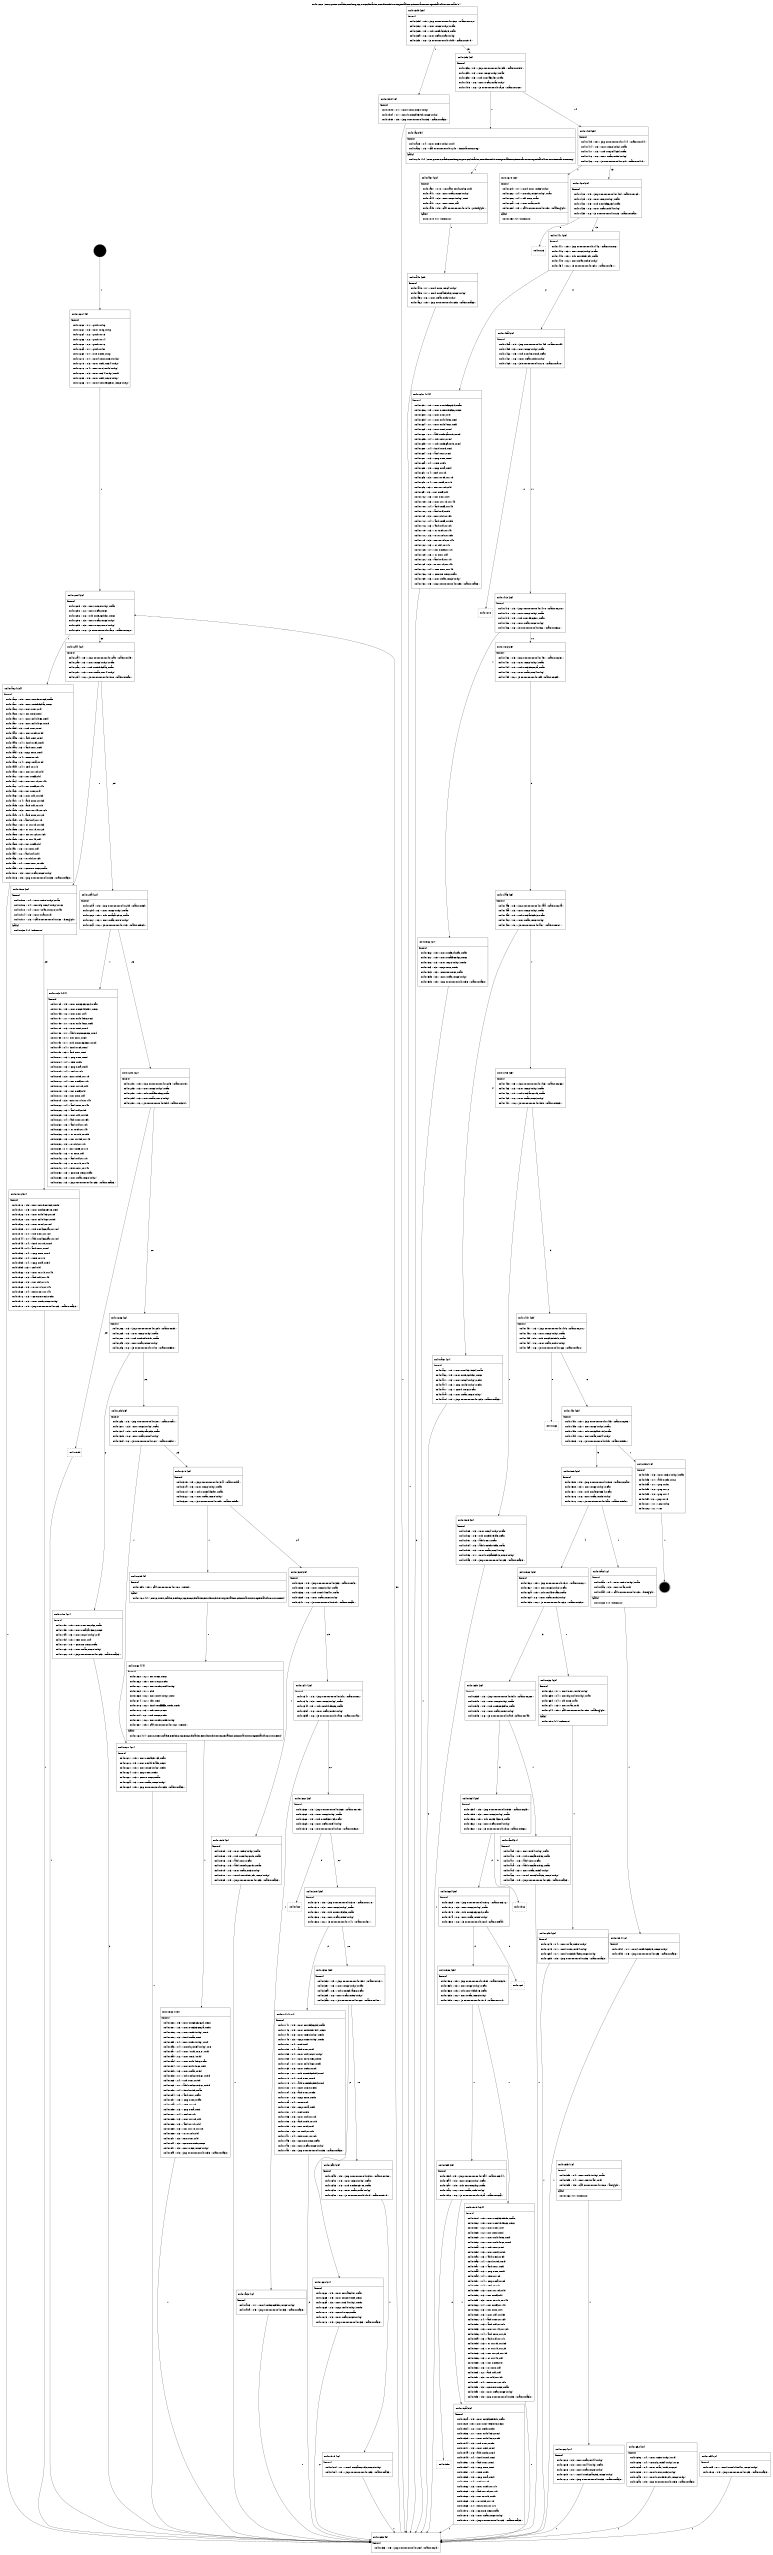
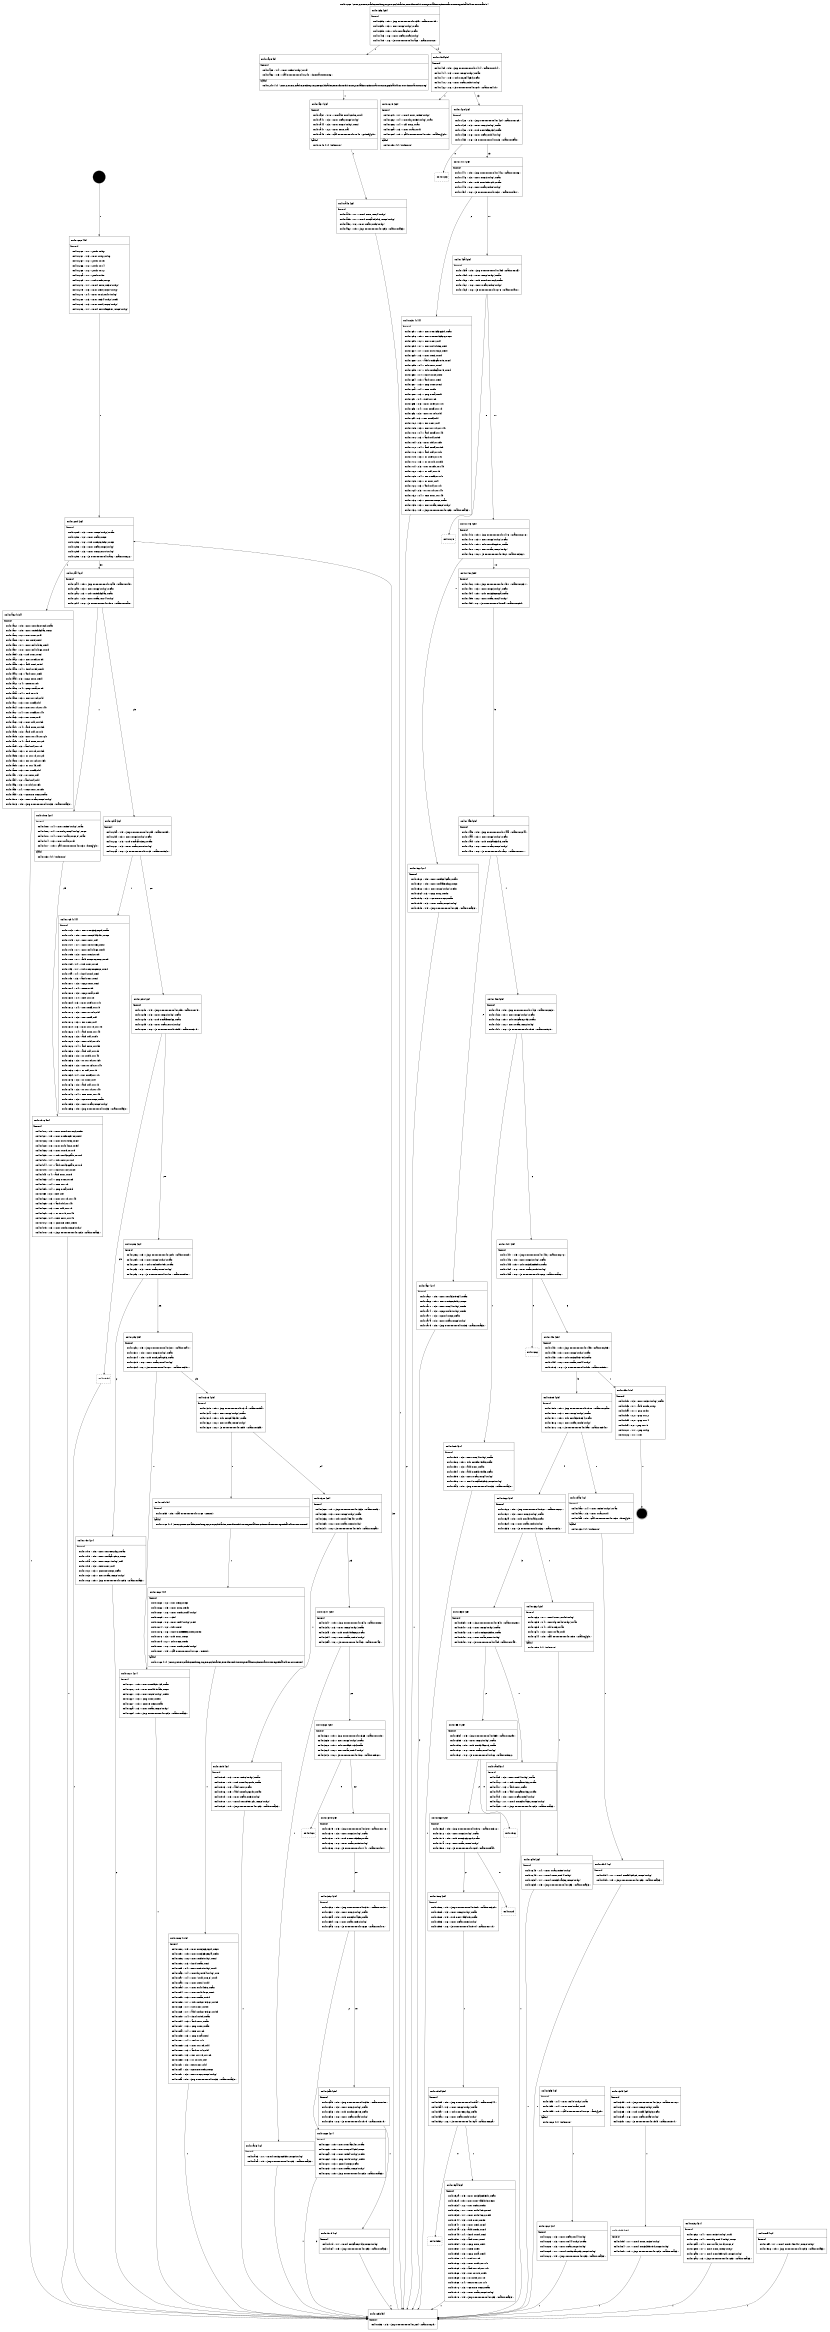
edge "0x4013dd [25]" -> "0x4013f6 [25]": removed, label "15"
node "0x401741 [111]": removed
node "0x40197d [134]": removed
